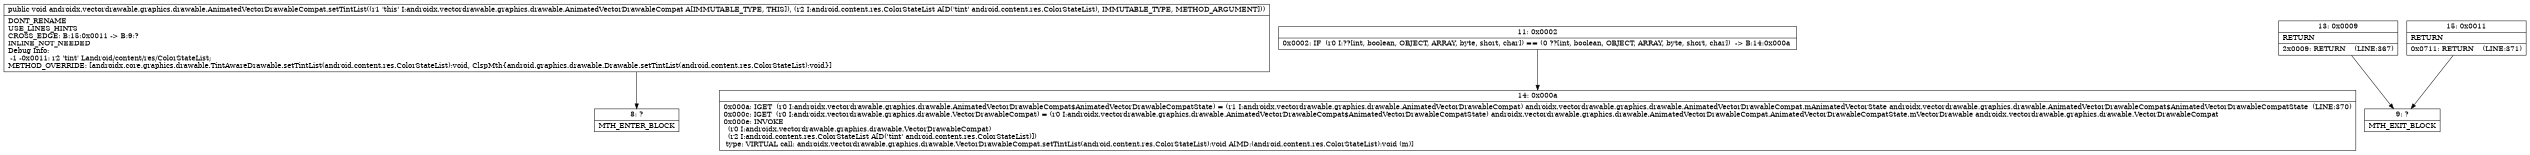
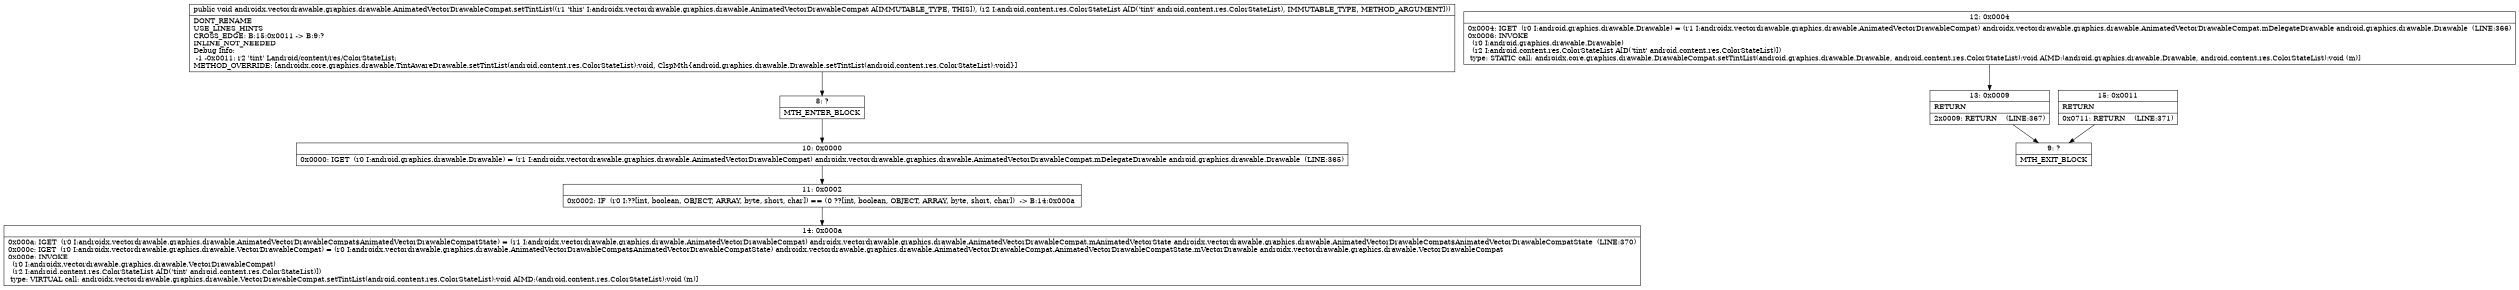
node "12: 0x0004": added
node "10: 0x0000": added
